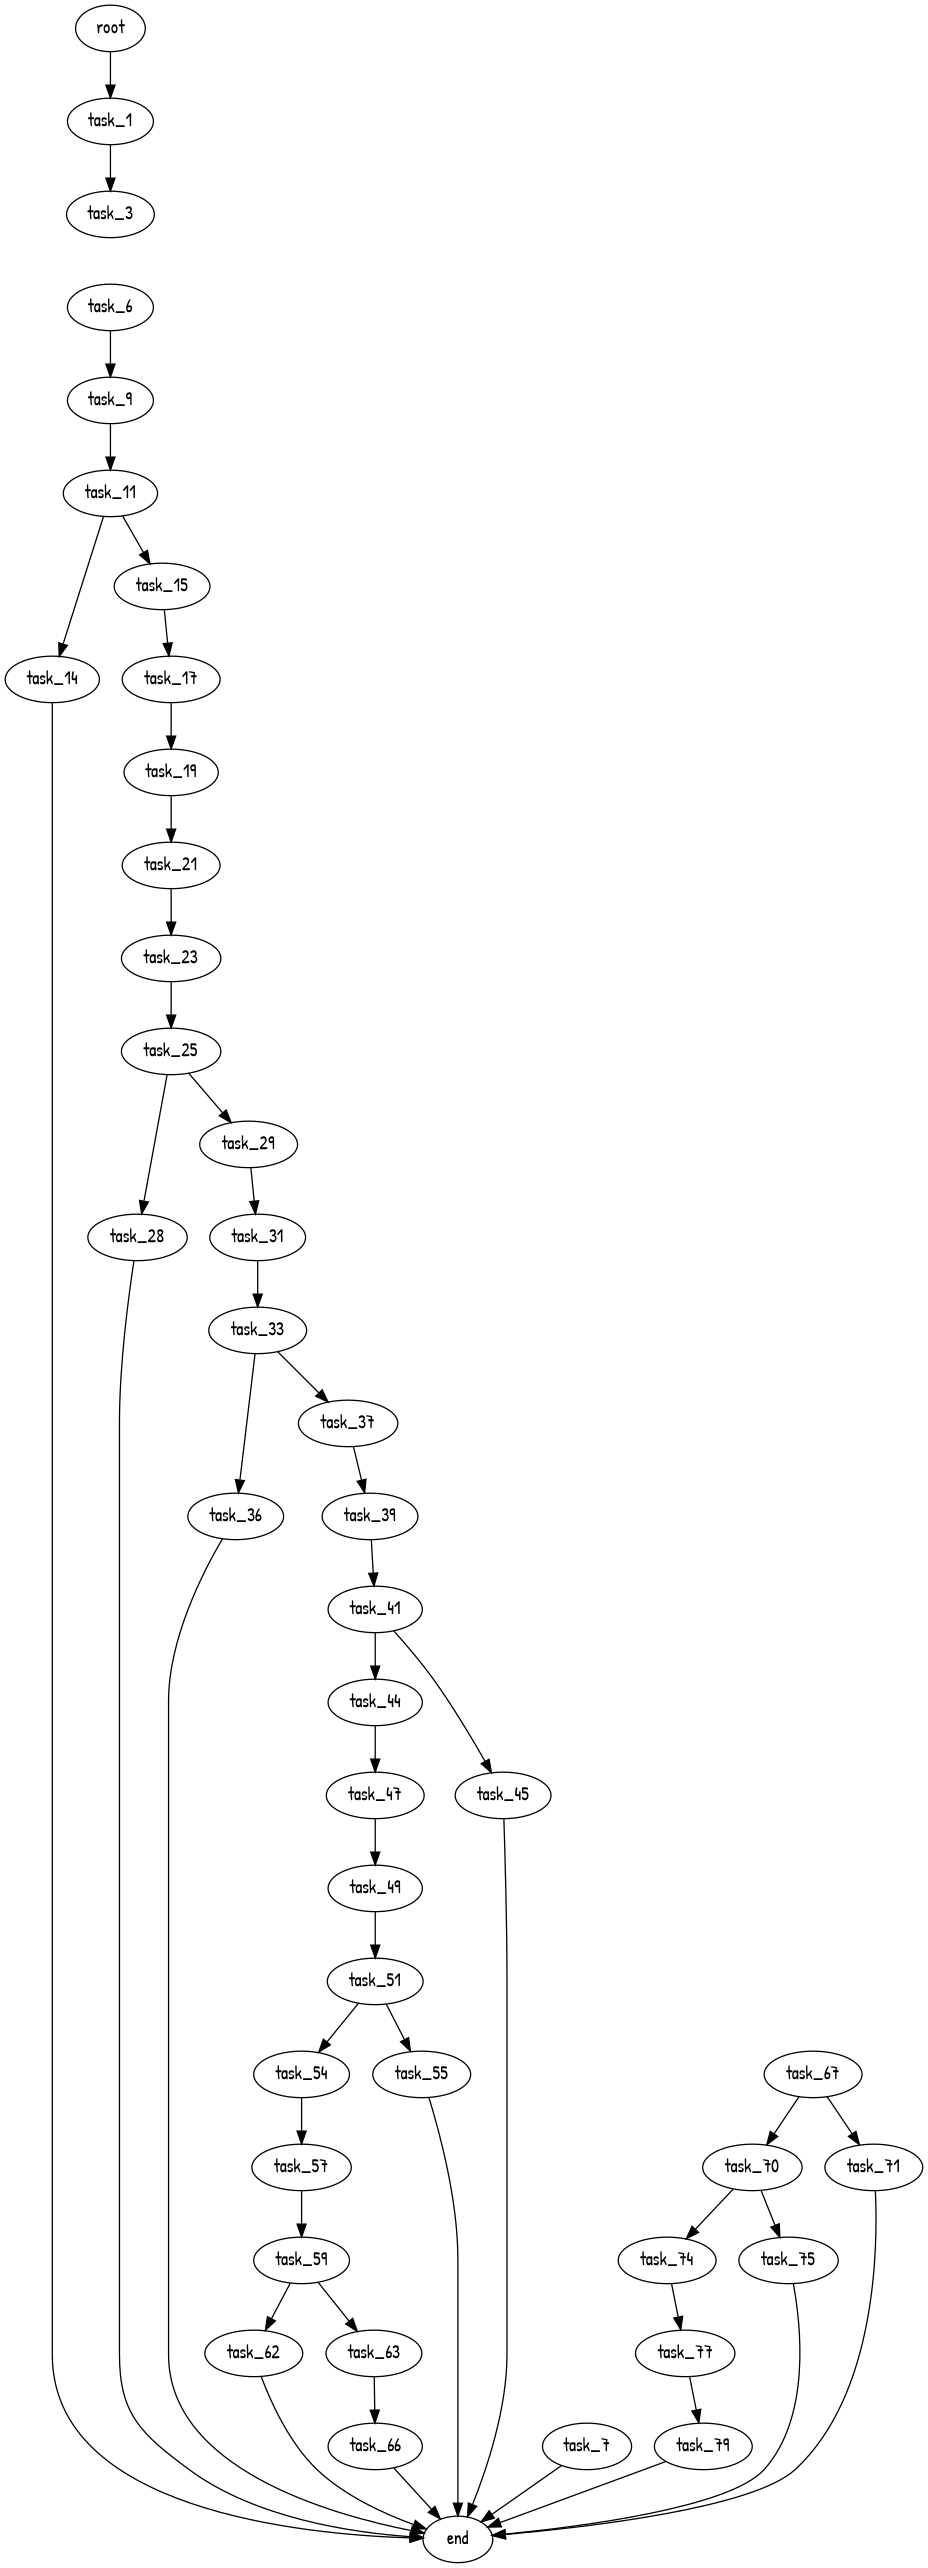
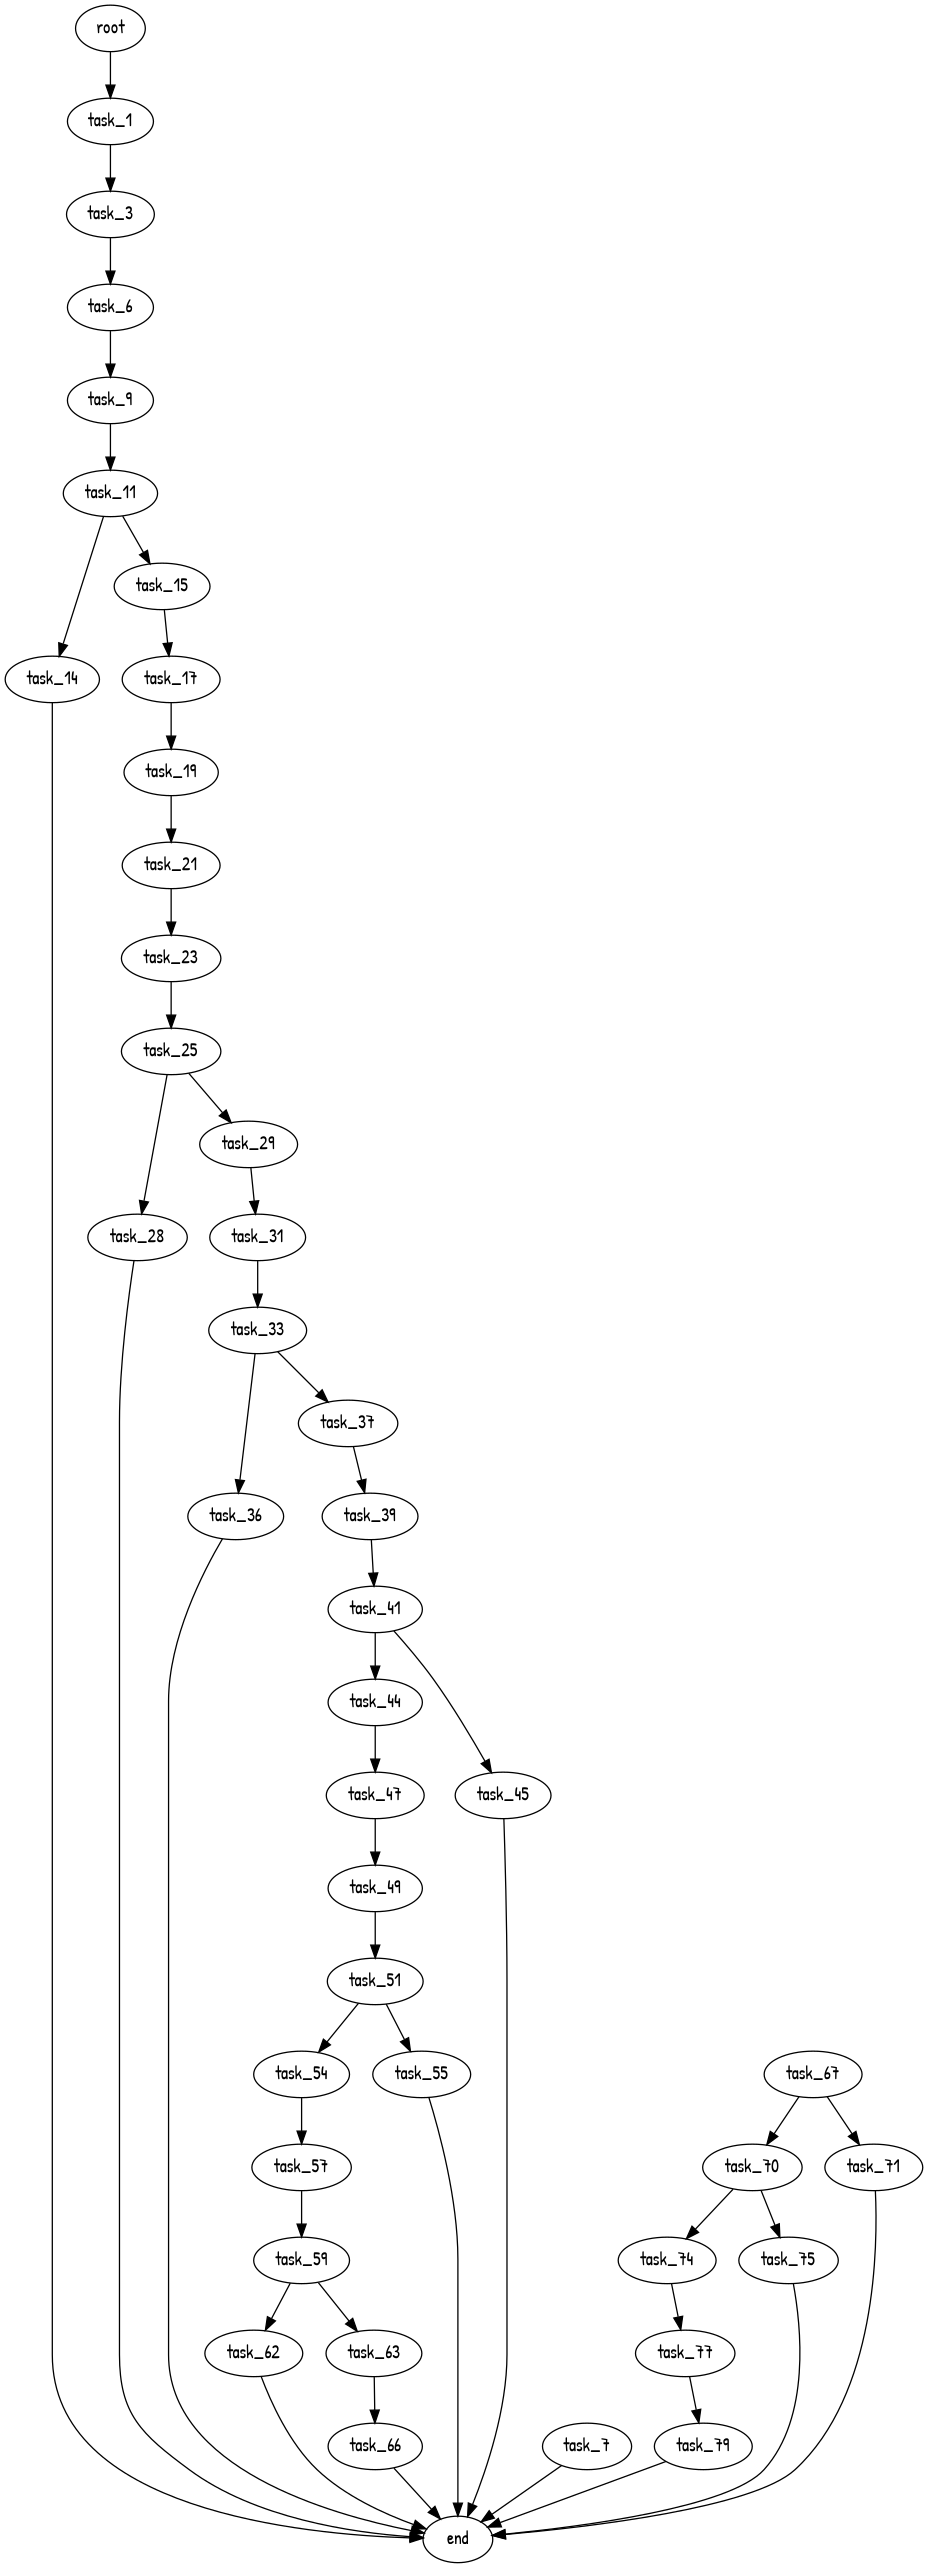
edge "task_3" -> "task_6": added
